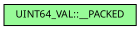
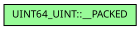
node "UINT64_VAL::__PACKED": label "UINT64_VAL::__PACKED" -> "UINT64_UINT::__PACKED"
